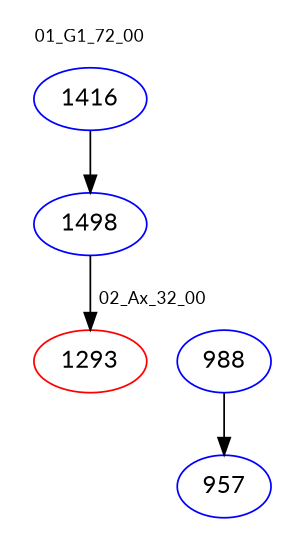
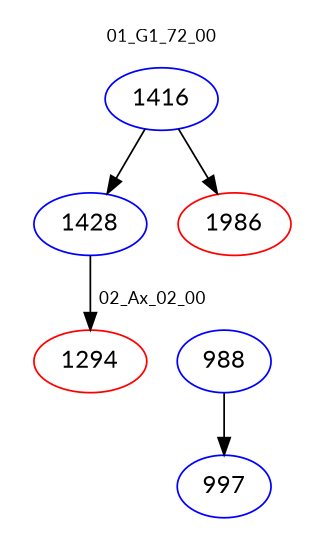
node "1498": label "1498" -> "1428"
node "1986": added
cluster "02_Ax_32_00": label "02_Ax_32_00" -> "02_Ax_02_00"
node "1293": label "1293" -> "1294"
node "957": label "957" -> "997"
